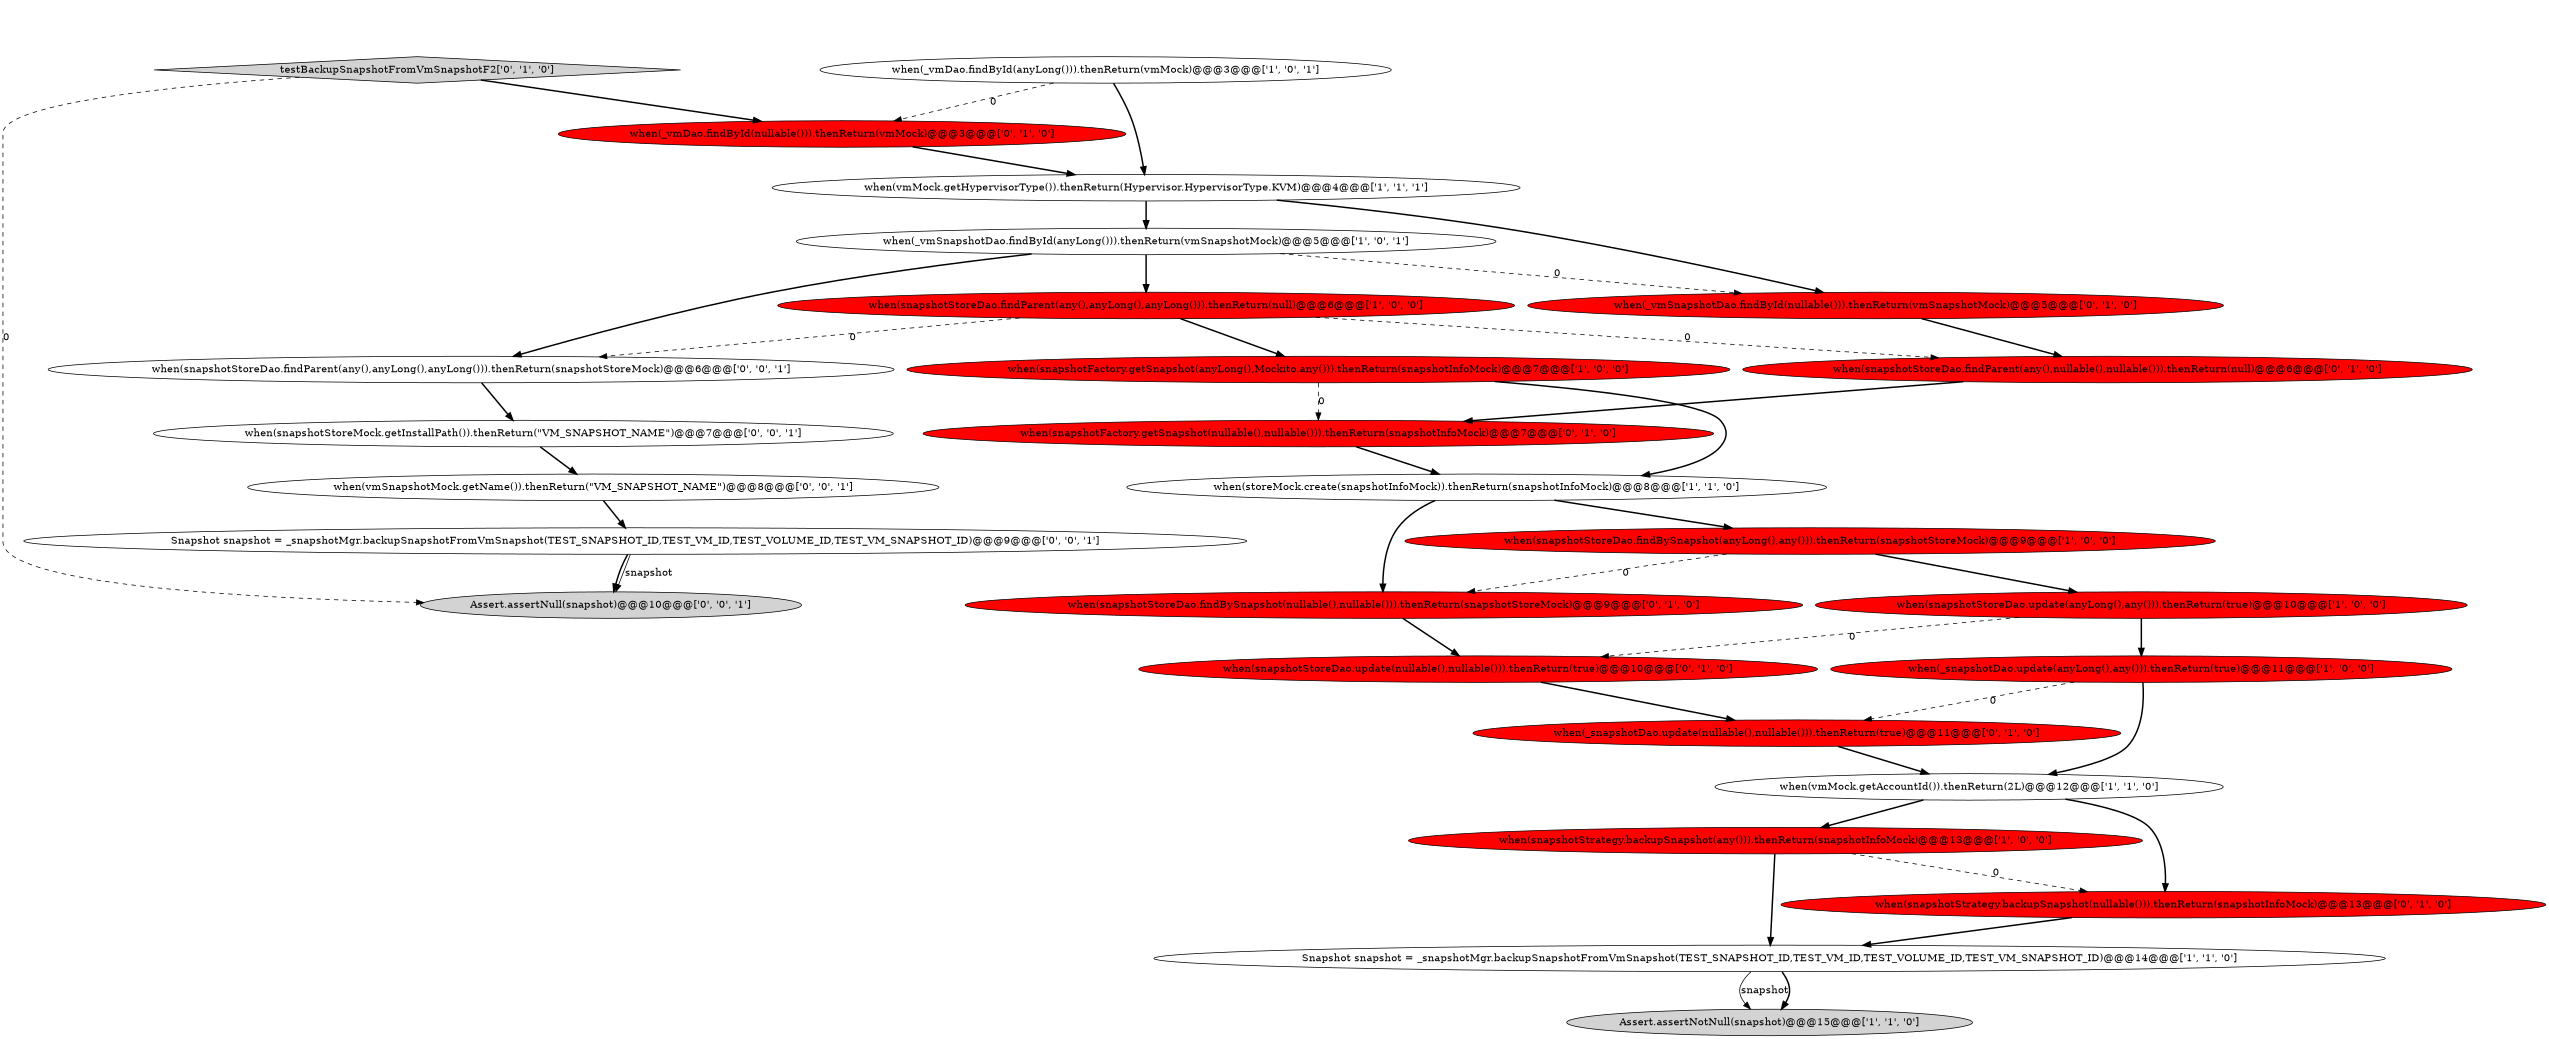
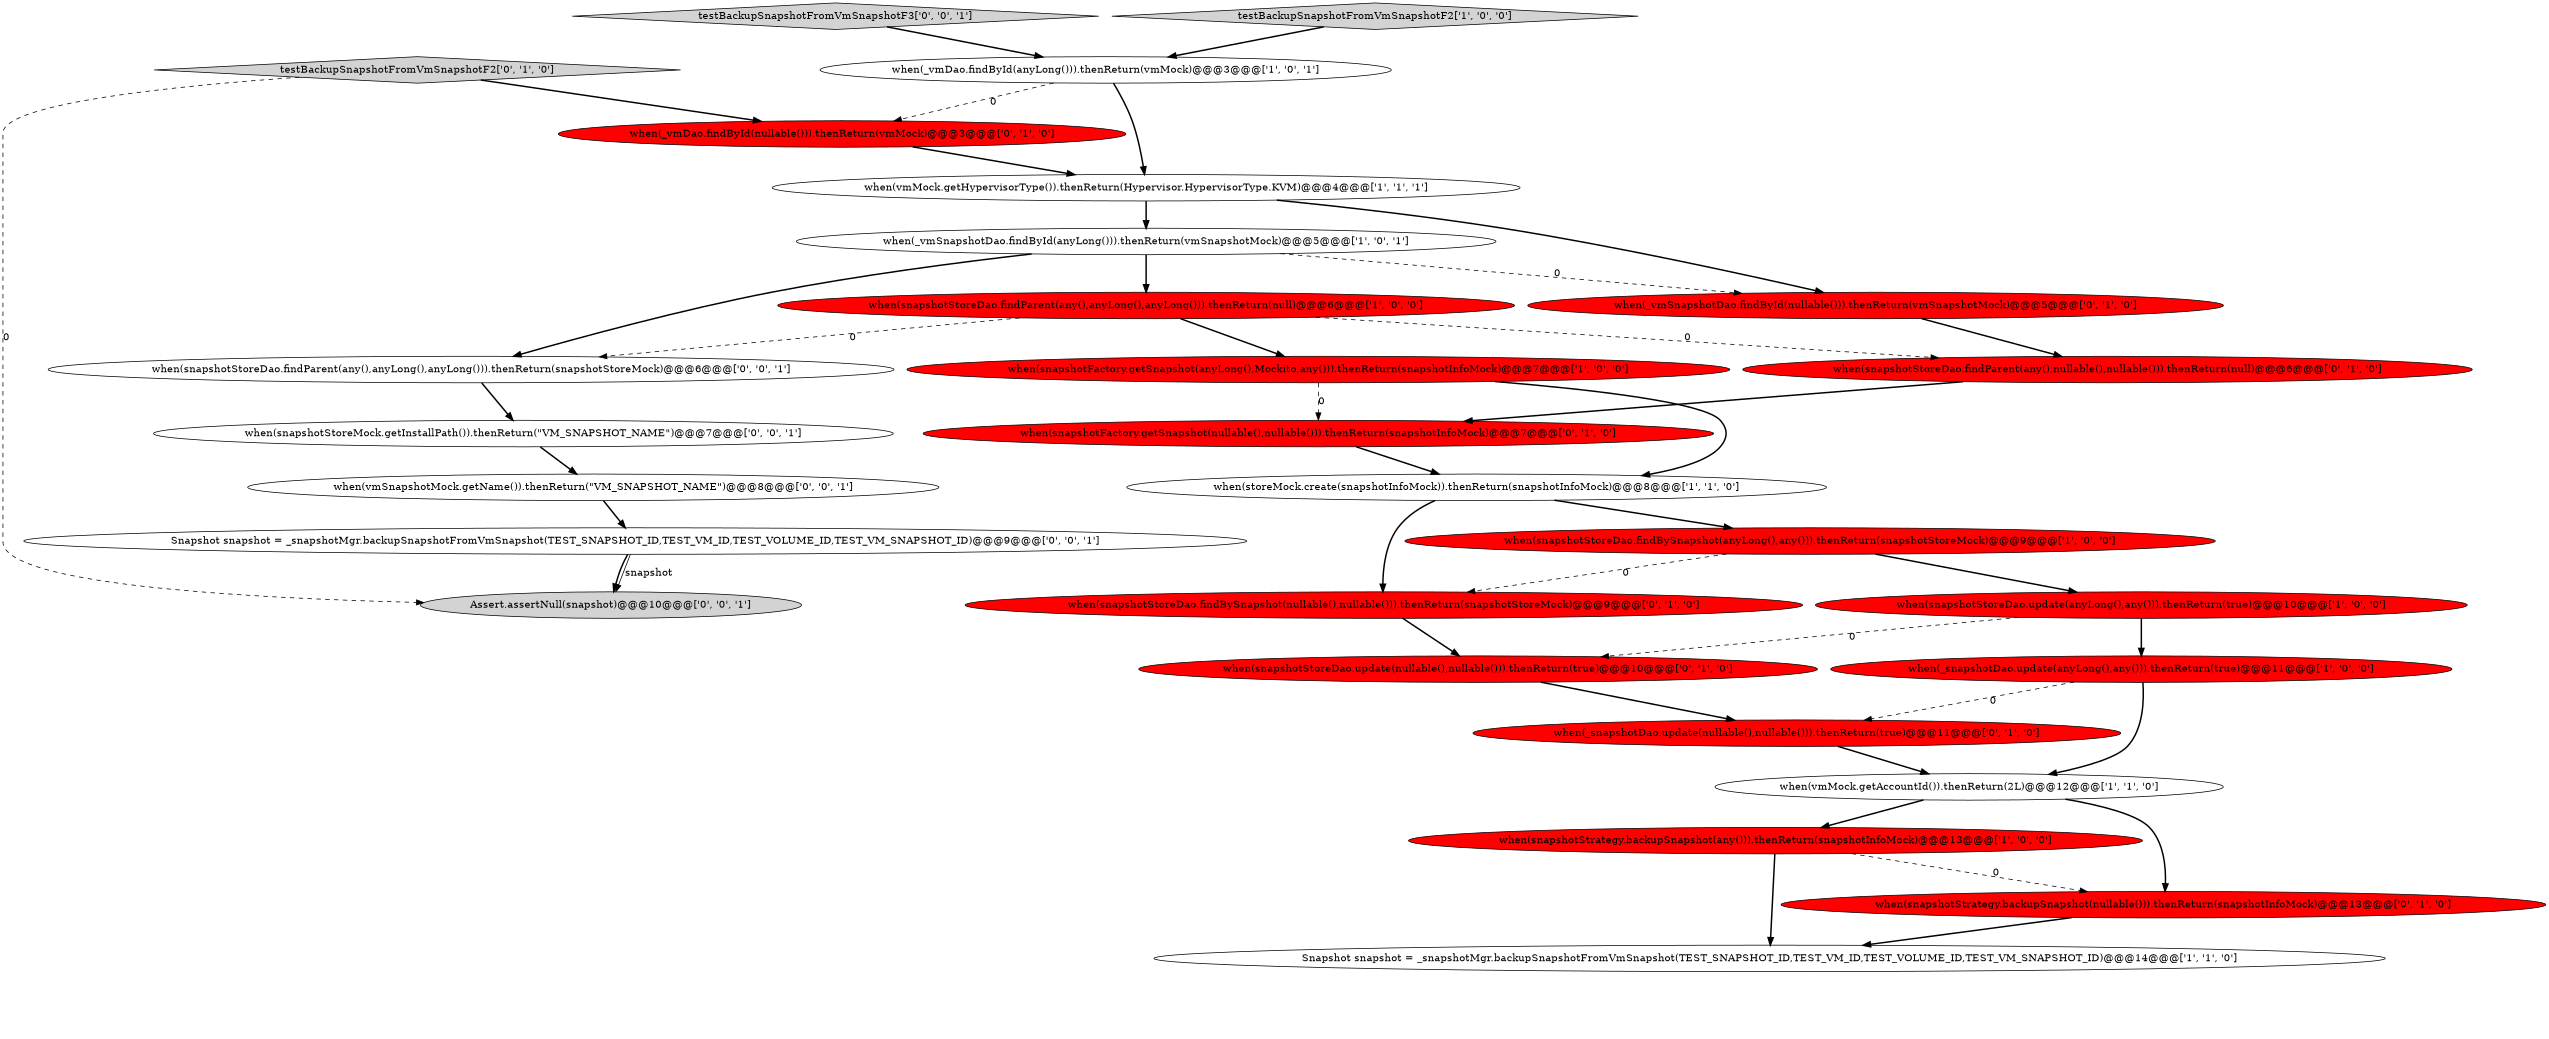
node "testBackupSnapshotFromVmSnapshotF3['0', '0', '1']": added
node "testBackupSnapshotFromVmSnapshotF2['1', '0', '0']": added
node "Assert.assertNotNull(snapshot)@@@15@@@['1', '1', '0']": removed
